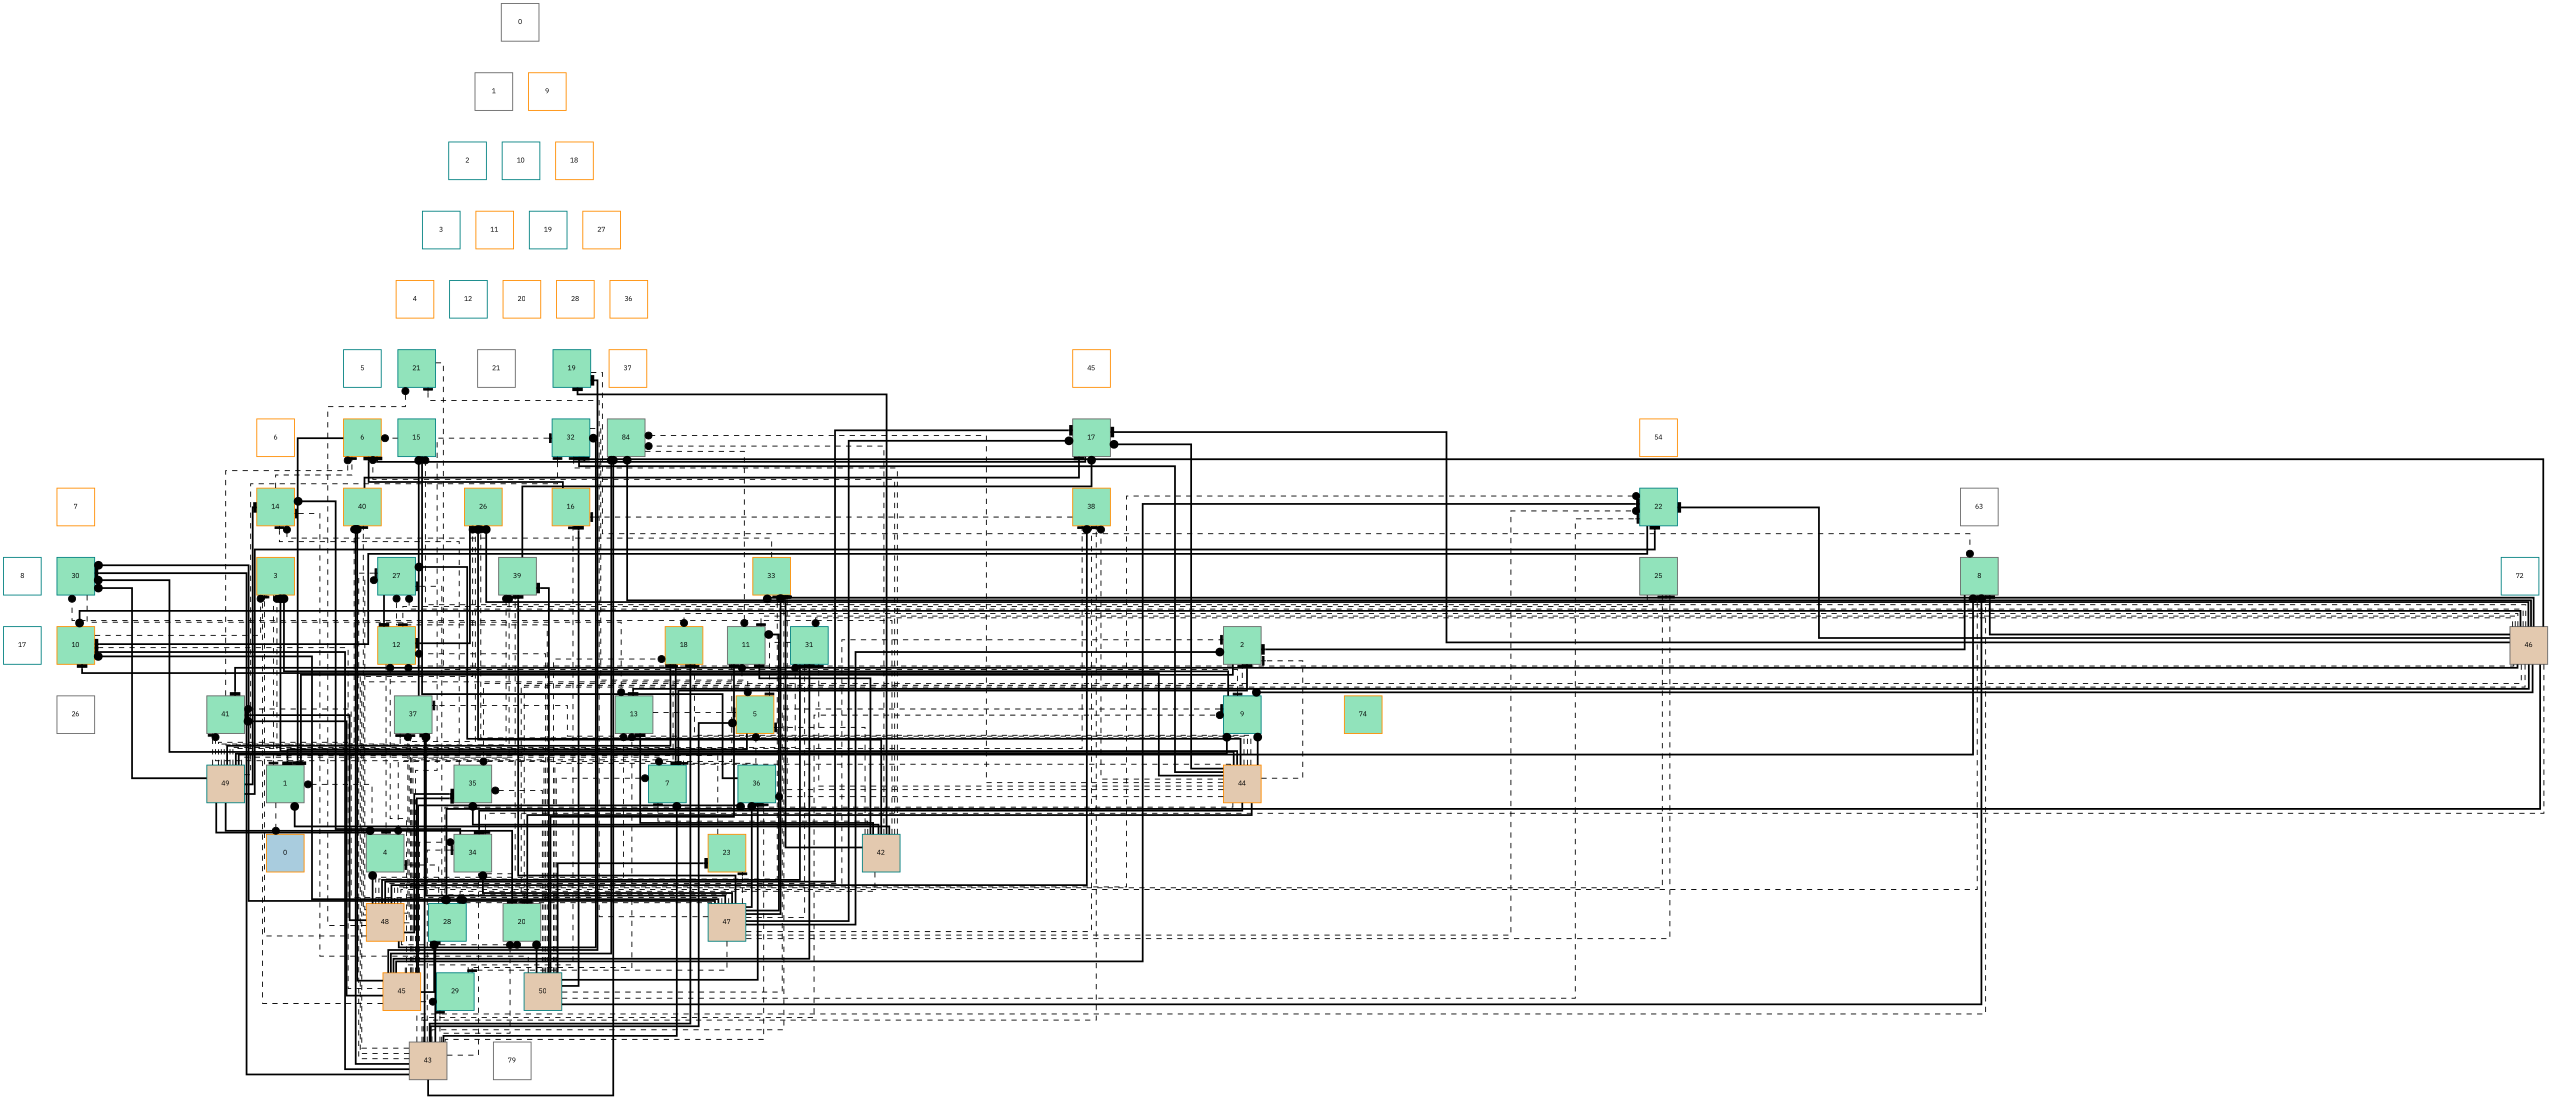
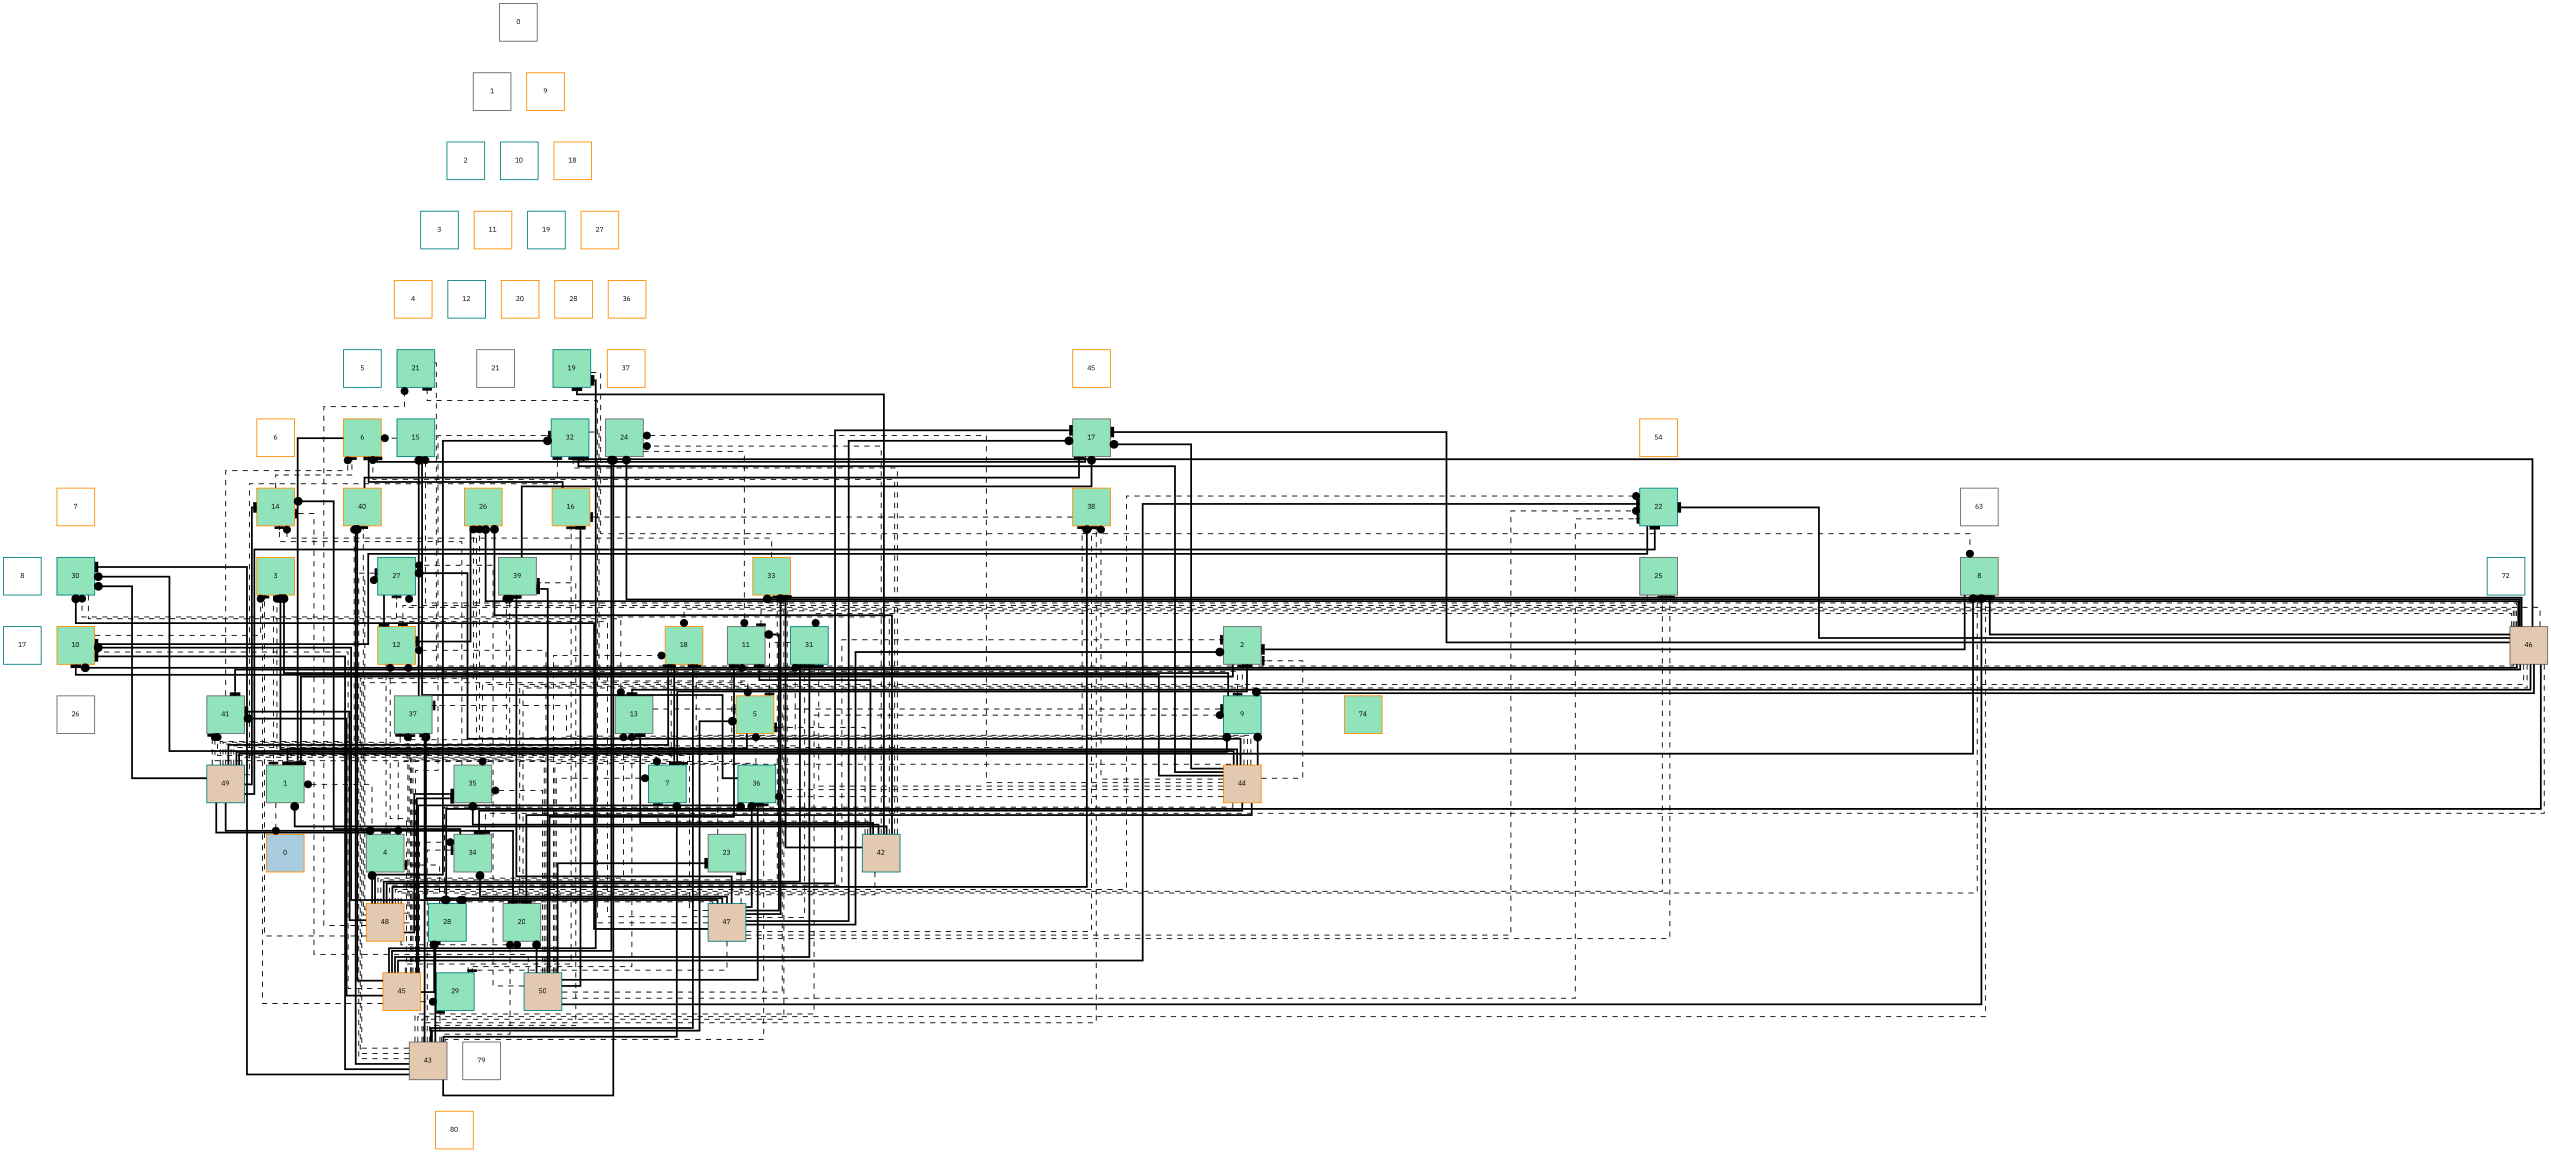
node "84": label "84" -> "24"
node "23": color darkorange -> gray40
node "80": added
